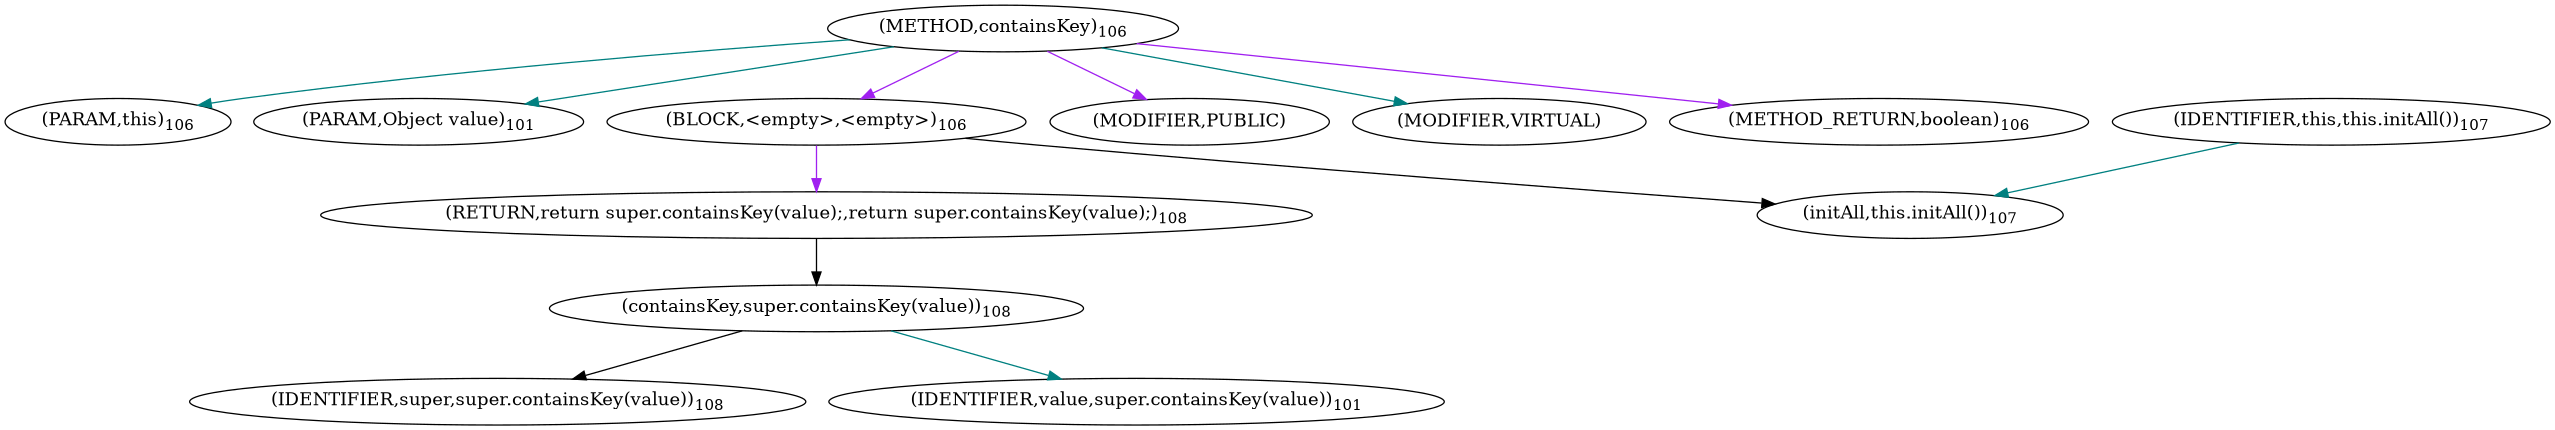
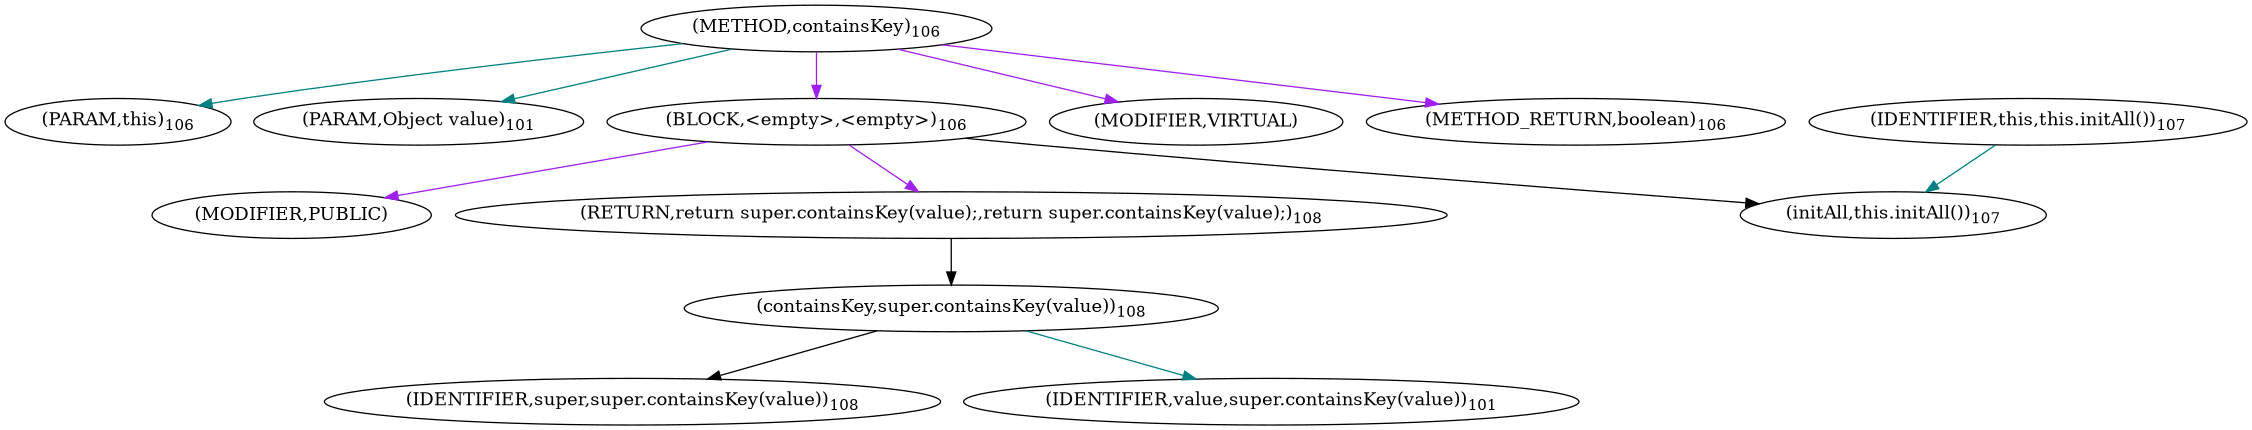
edge "(METHOD,containsKey)" -> "(MODIFIER,PUBLIC)": now "(BLOCK,<empty>,<empty>)" -> "(MODIFIER,PUBLIC)"
edge "(METHOD,containsKey)" -> "(MODIFIER,VIRTUAL)": color teal -> purple
